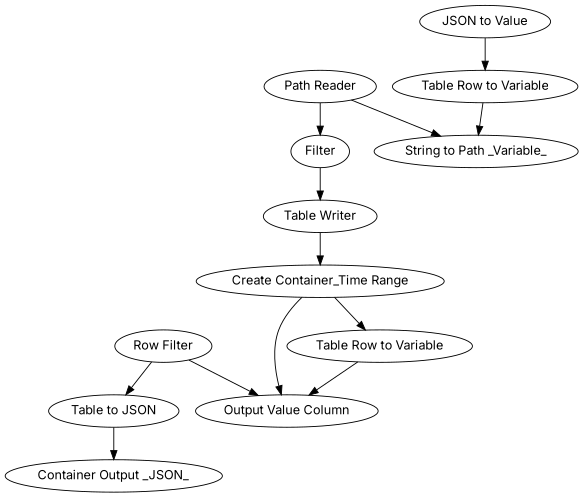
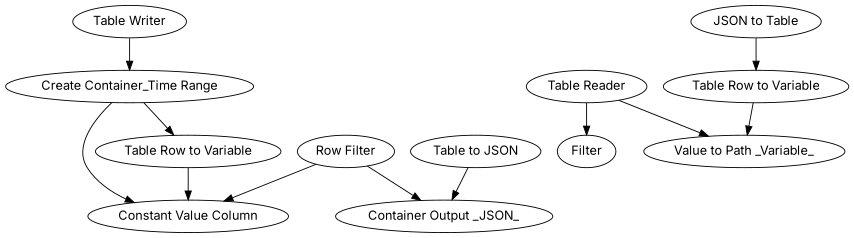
node "JSON to Value": label "JSON to Value" -> "JSON to Table"
node "Path Reader": label "Path Reader" -> "Table Reader"
node "String to Path _Variable_": label "String to Path _Variable_" -> "Value to Path _Variable_"
edge "Filter" -> "Table Writer": removed
edge "Row Filter" -> "Table to JSON": now "Row Filter" -> "Container Output _JSON_"
node "Output Value Column": label "Output Value Column" -> "Constant Value Column"
